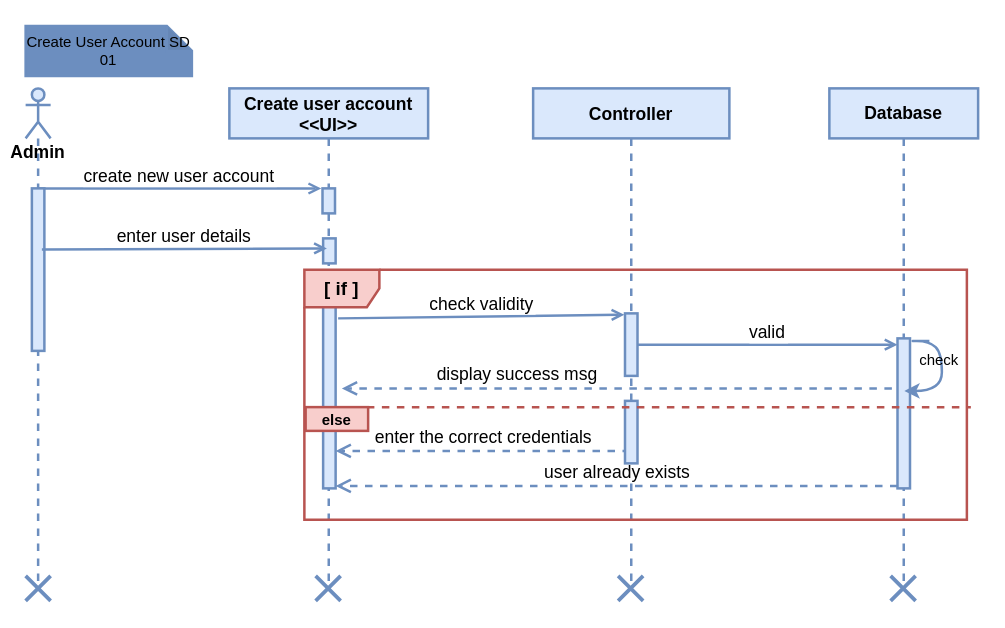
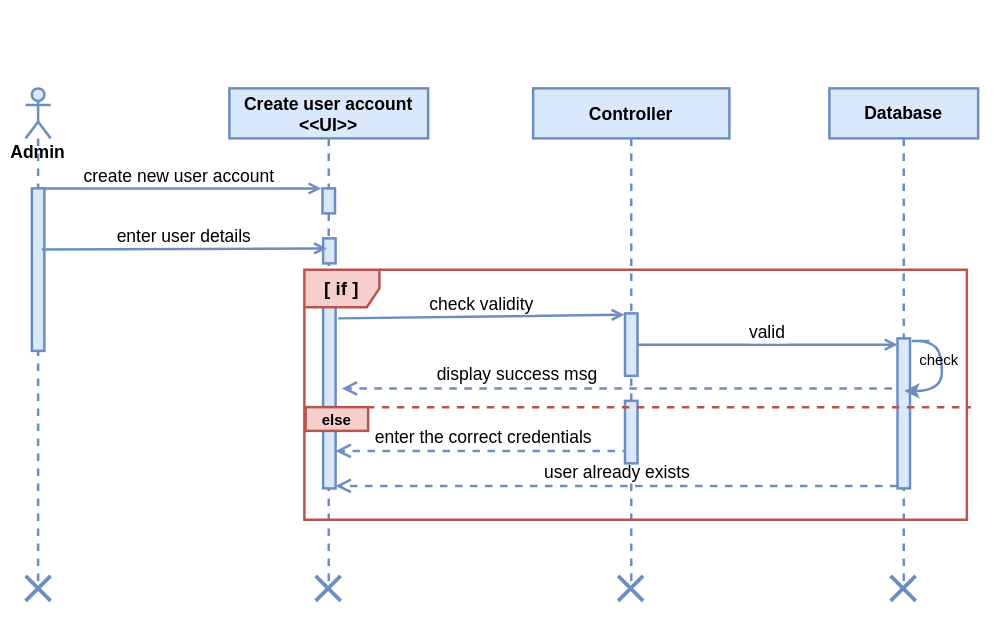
node "Create User Account SD 01": removed
